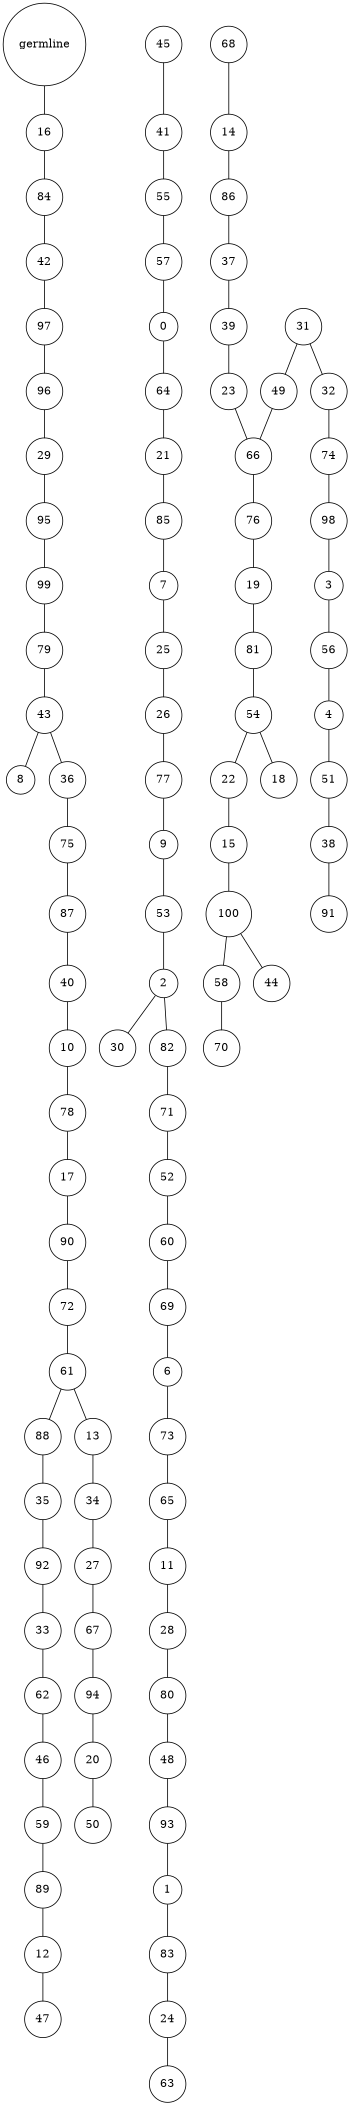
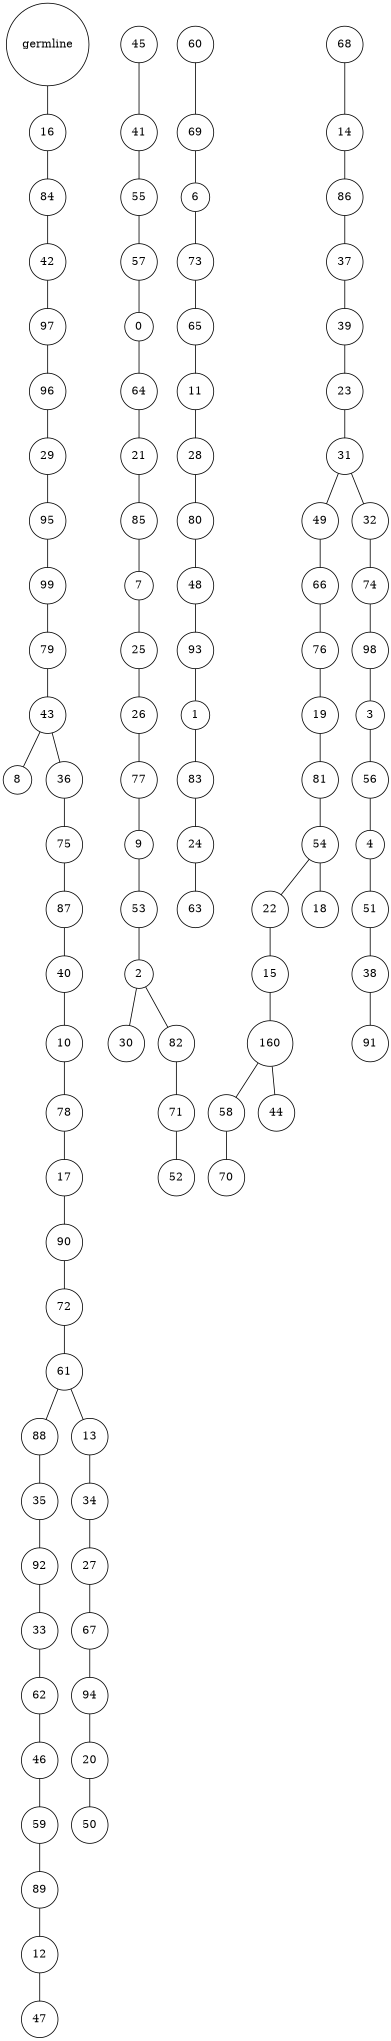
edge "23" -- "66": now "23" -- "31"
node "100": label "100" -> "160"
edge "52" -- "60": removed
